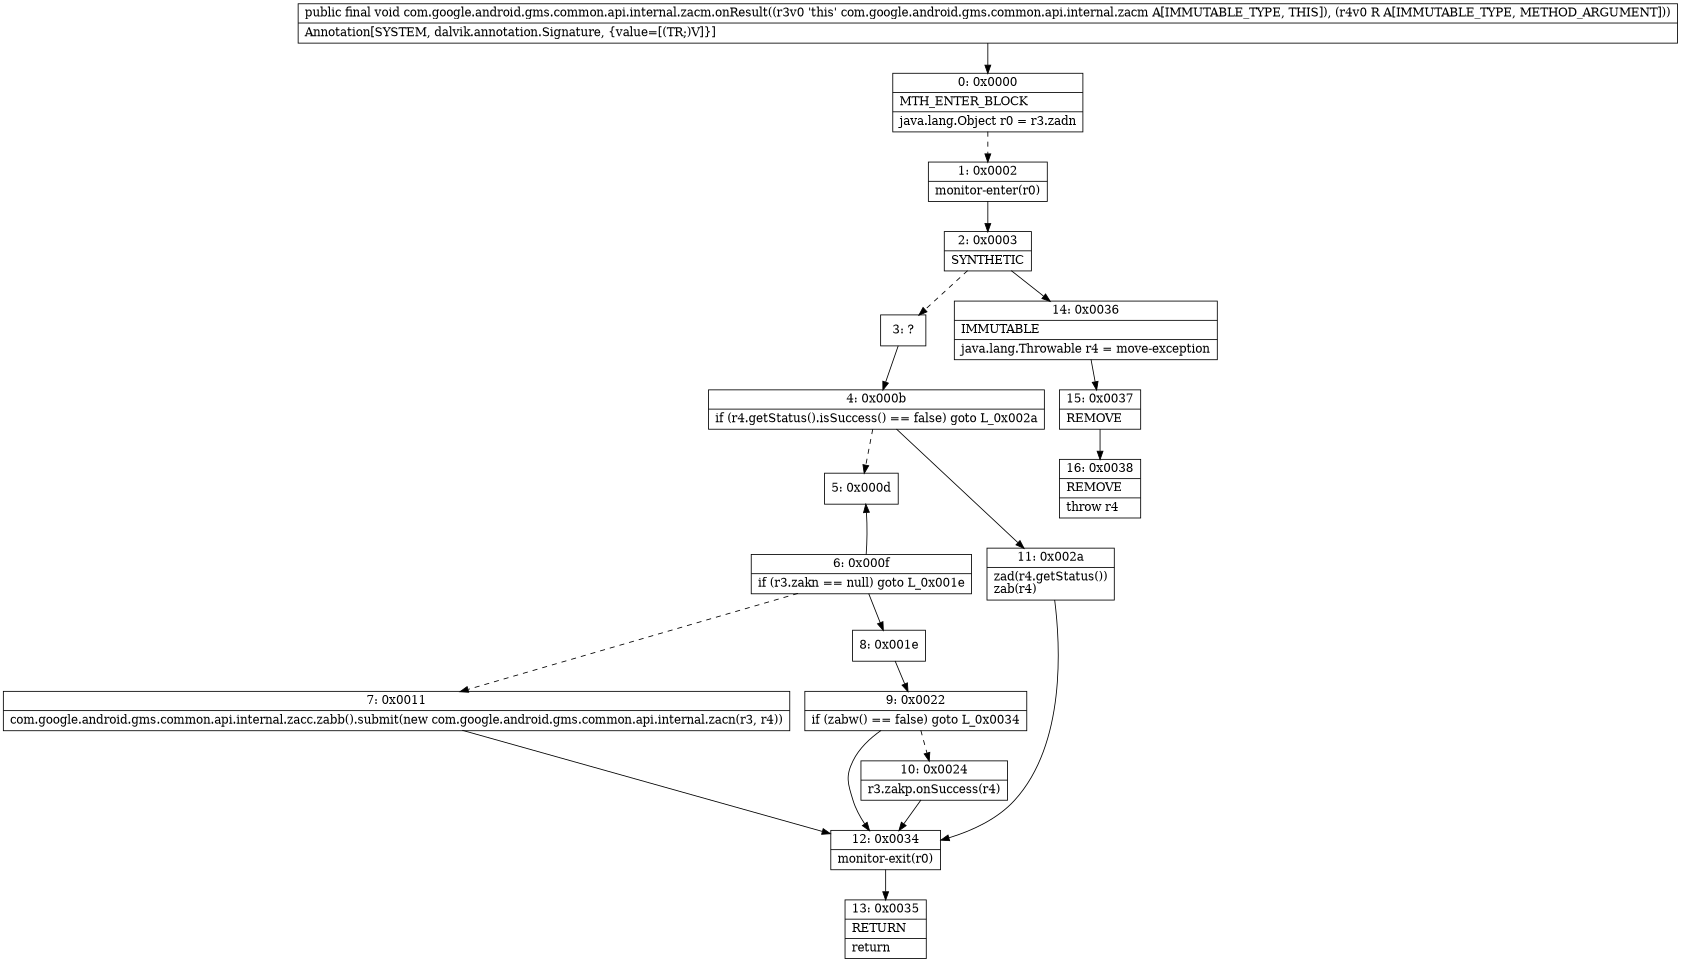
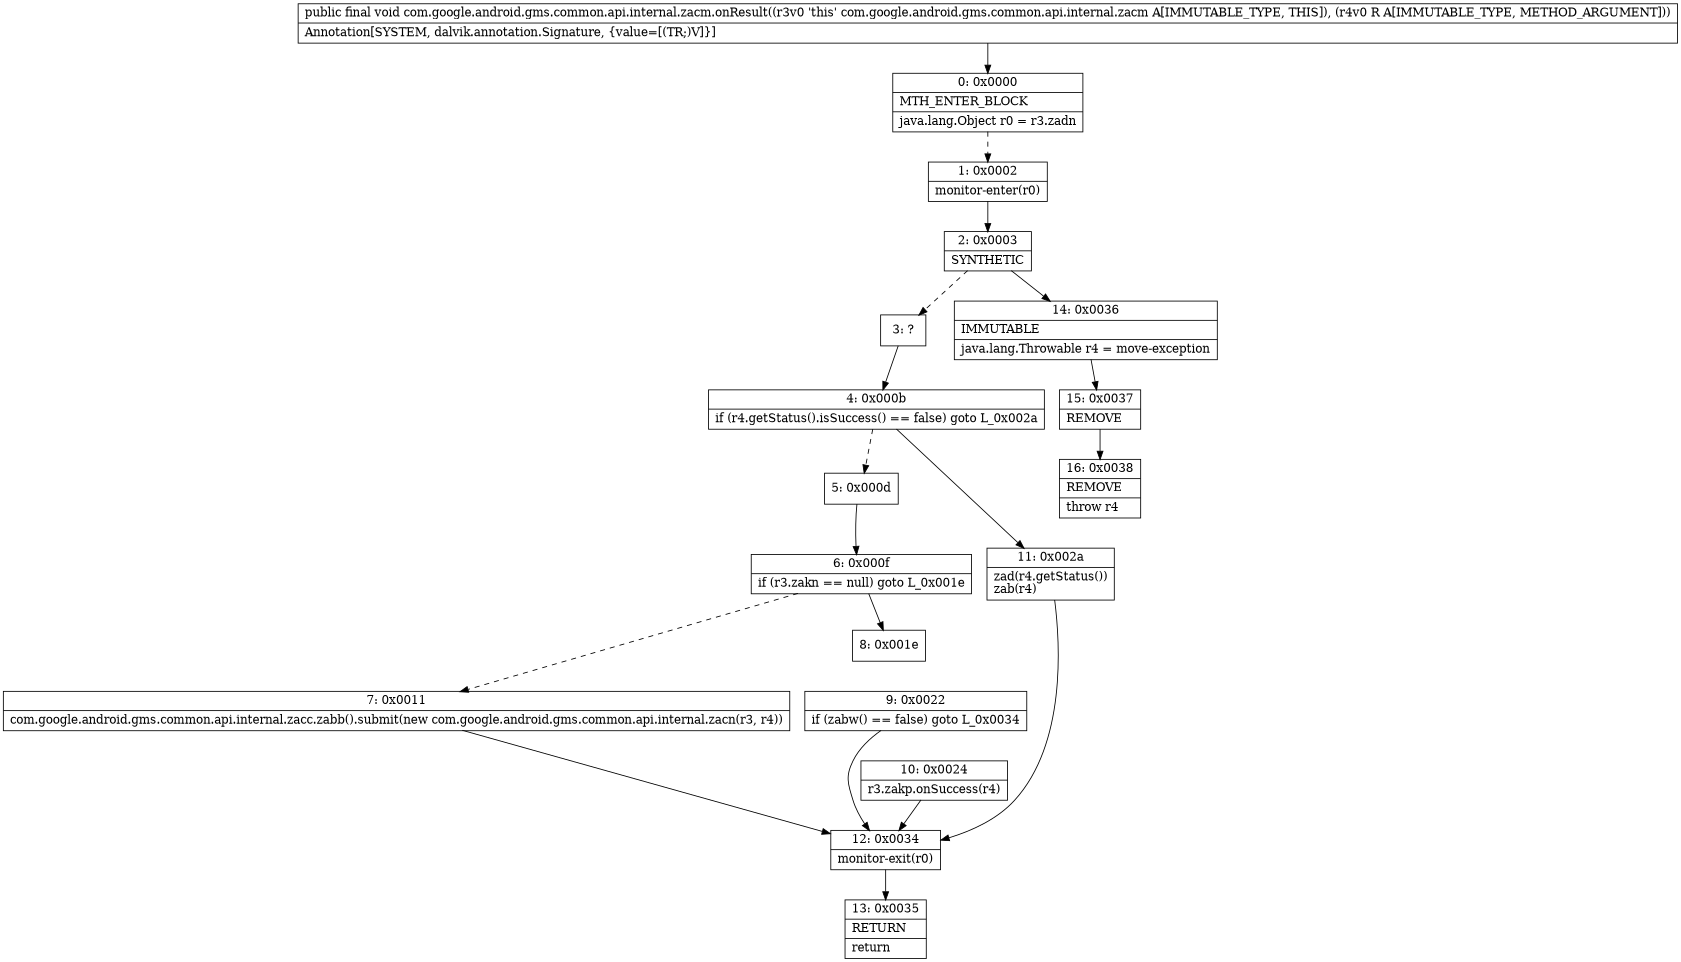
edge "6: 0x000f" -> "5: 0x000d": reversed
edge "8: 0x001e" -> "9: 0x0022": removed
edge "9: 0x0022" -> "10: 0x0024": removed
